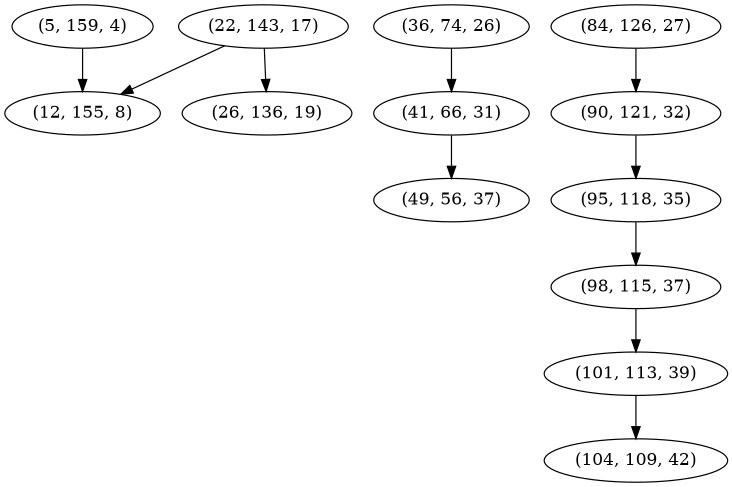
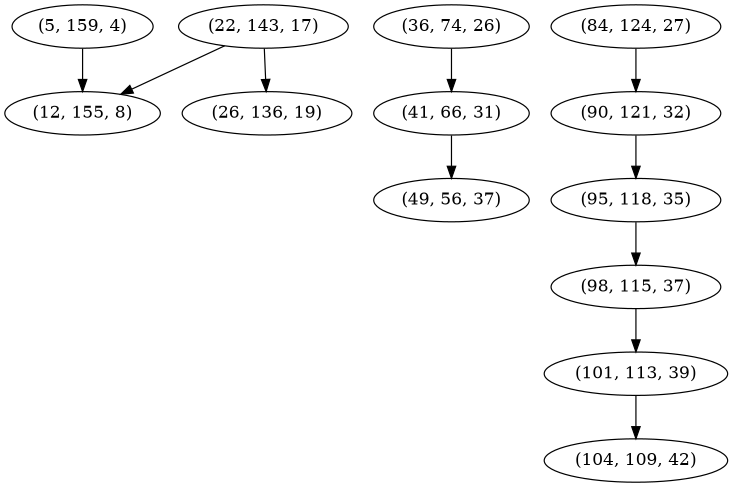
node "(84, 126, 27)": label "(84, 126, 27)" -> "(84, 124, 27)"
